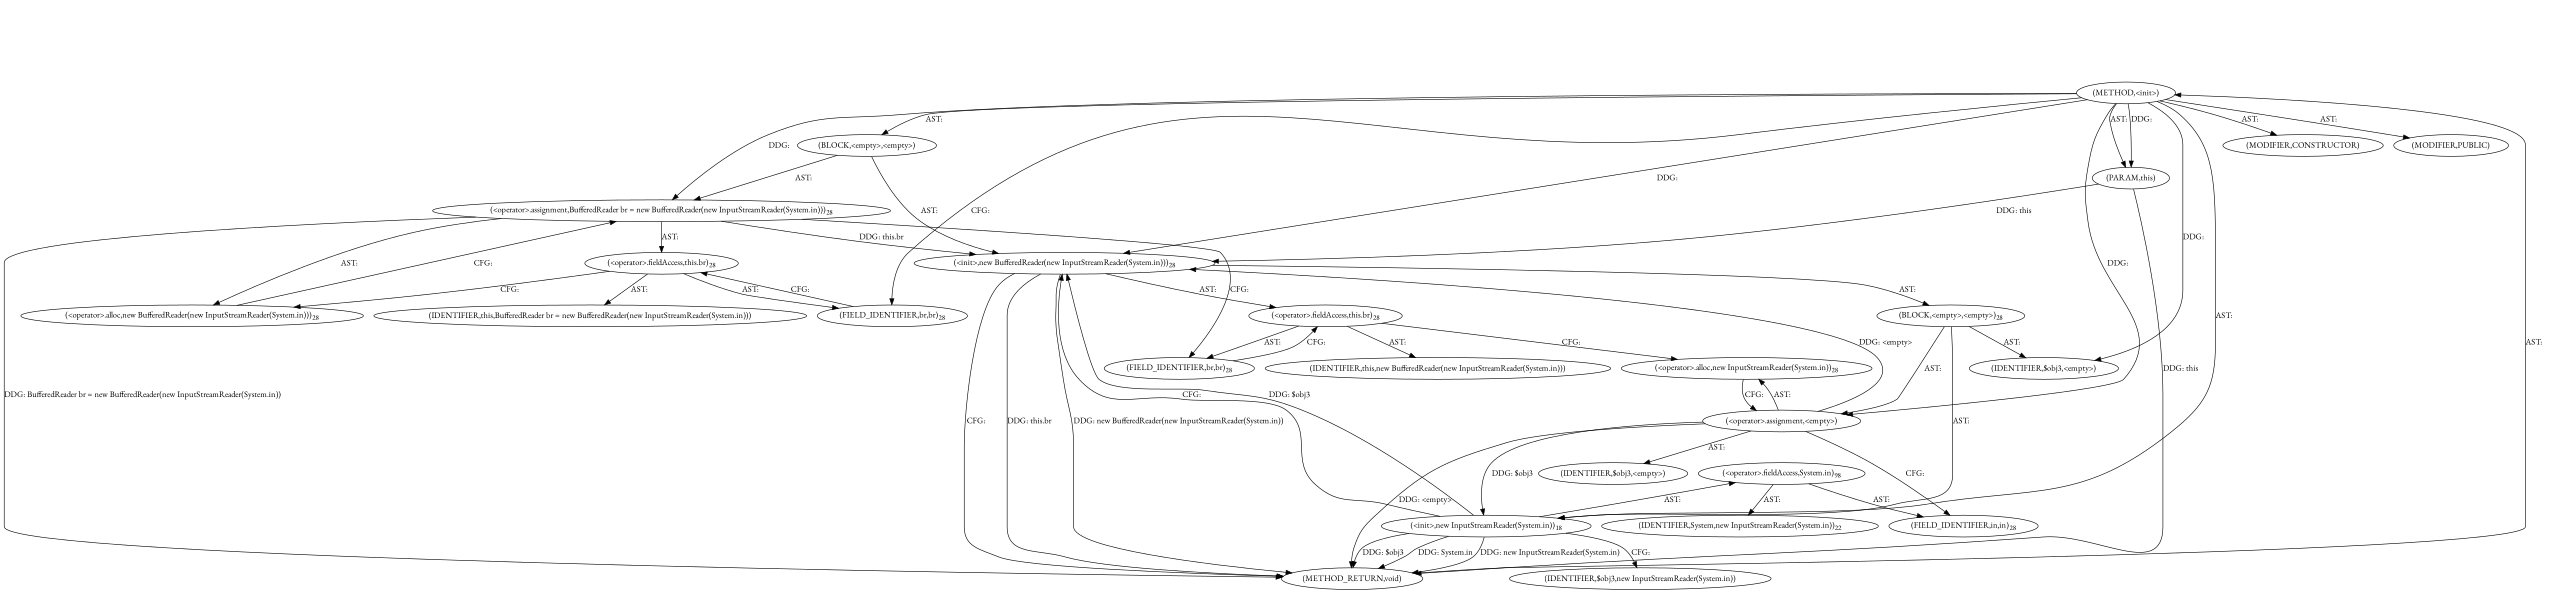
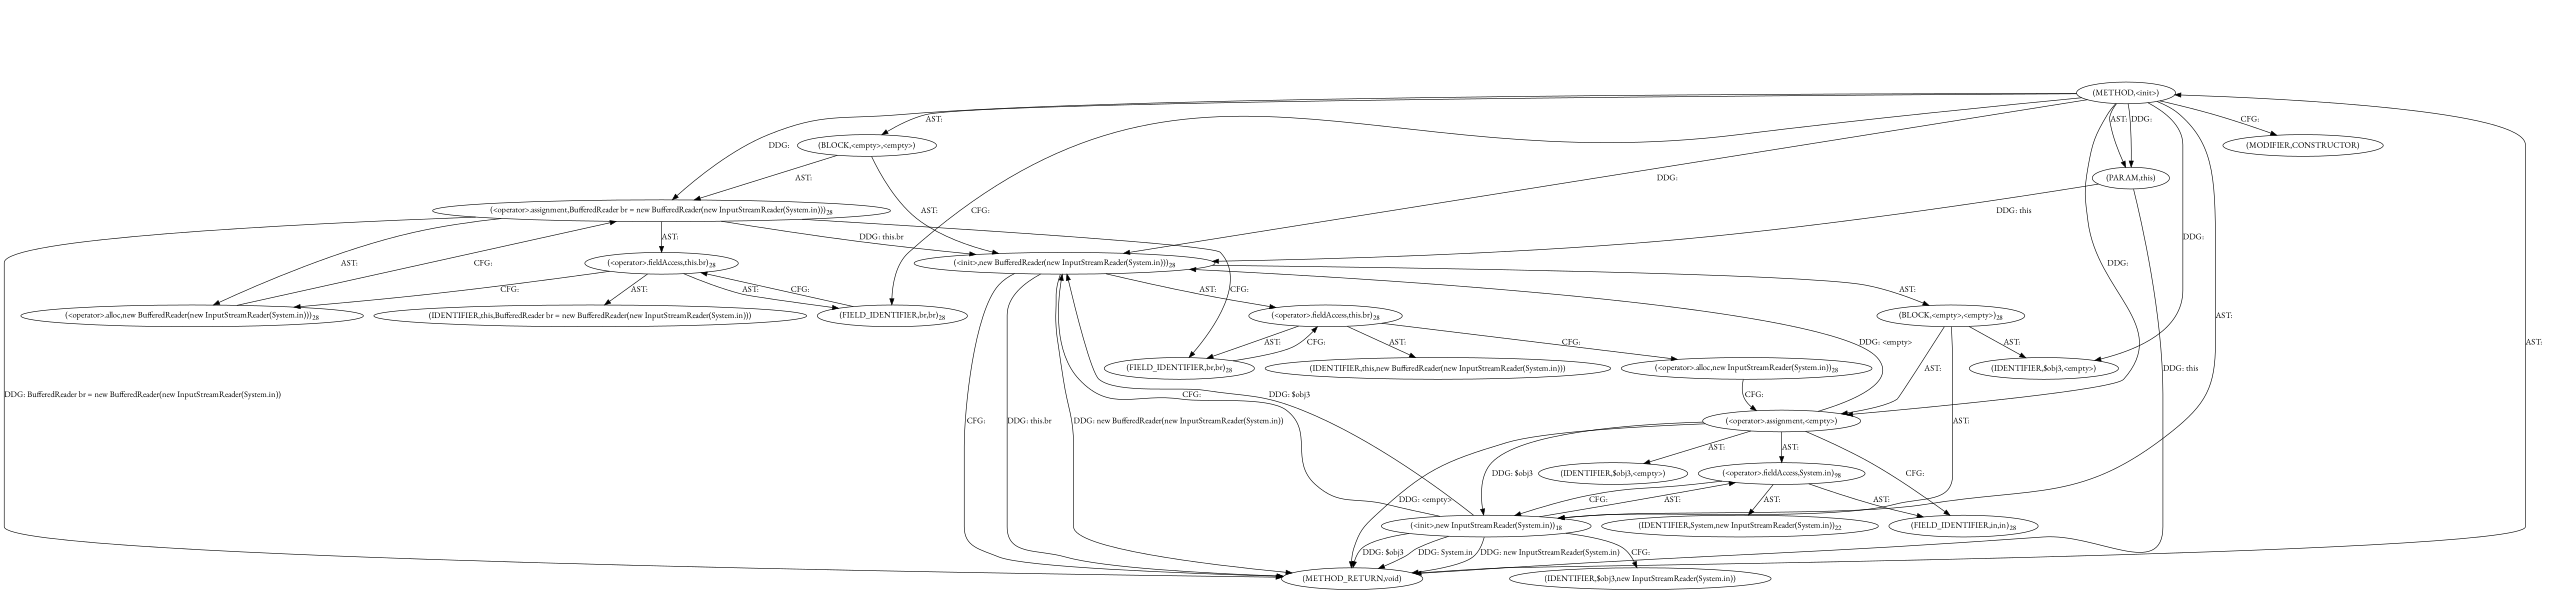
edge "(METHOD,<init>)" -> "(MODIFIER,CONSTRUCTOR)": label "AST: " -> "CFG: "
node "(MODIFIER,PUBLIC)": removed
edge "(<operator>.assignment,<empty>)" -> "(<operator>.alloc,new InputStreamReader(System.in))": now "(<operator>.assignment,<empty>)" -> "(<operator>.fieldAccess,System.in)"
edge "(<operator>.fieldAccess,System.in)" -> "(<init>,new InputStreamReader(System.in))": added, label "CFG:"
